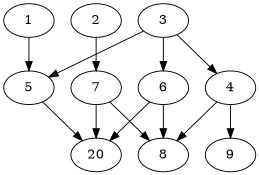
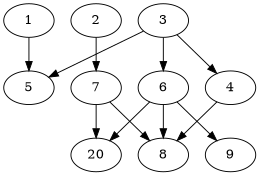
edge "4" -> "9": now "6" -> "9"
edge "5" -> "20": removed
